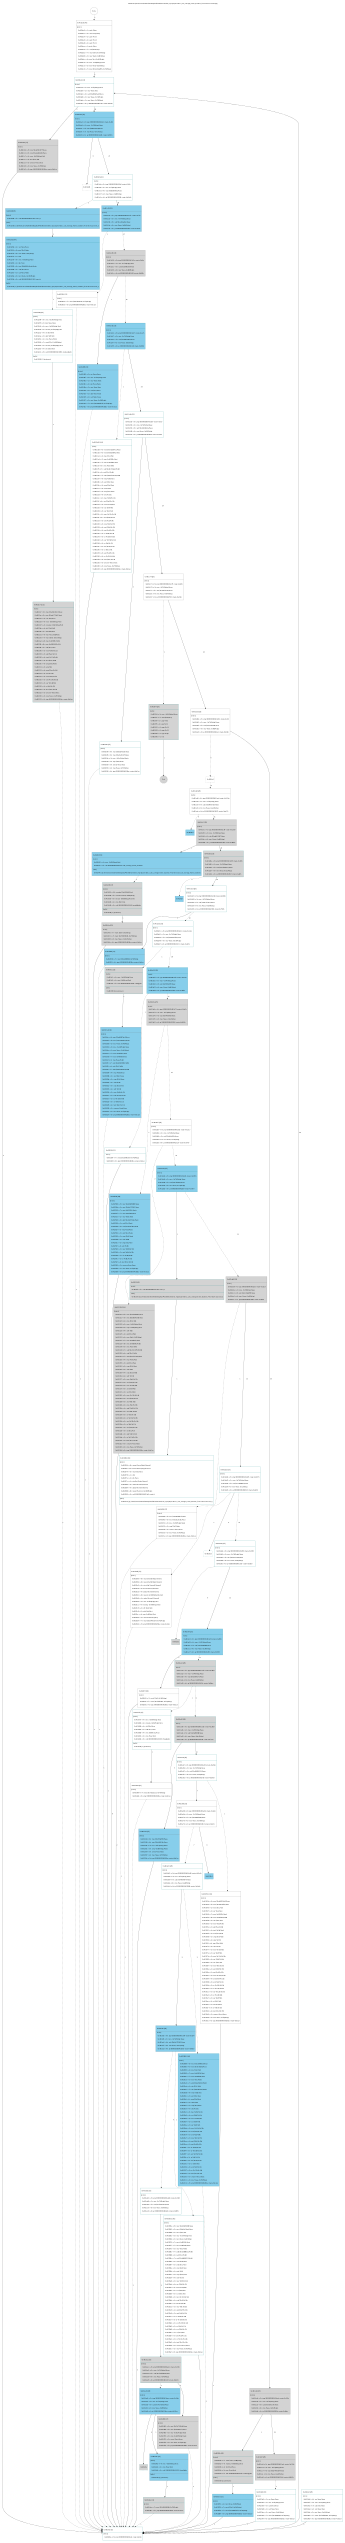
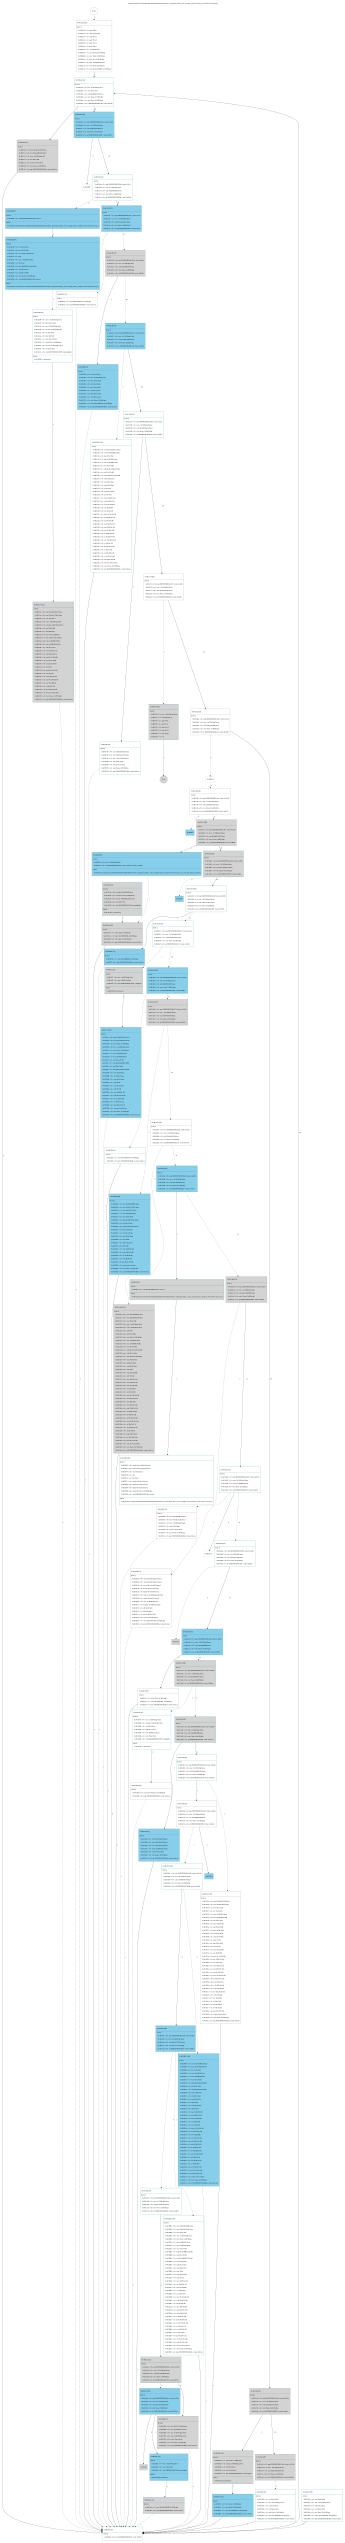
edge "0x402426 [9]" -> "0x40242f [27]": now "0x402426 [9]" -> "0x40244a [25]"
